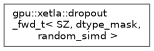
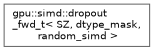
node "gpu::xetla::dropout _fwd_t< SZ, dtype_mask, random_simd >": label "gpu::xetla::dropout _fwd_t< SZ, dtype_mask, random_simd >" -> "gpu::simd::dropout _fwd_t< SZ, dtype_mask, random_simd >"
